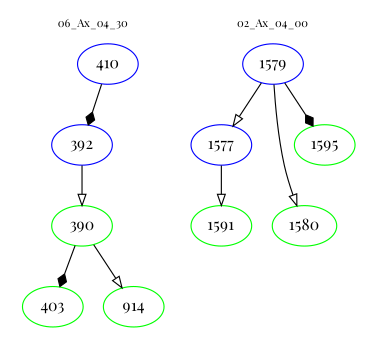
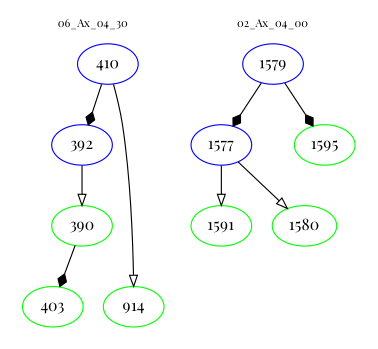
edge "1579" -> "1577": arrowhead onormal -> diamond
edge "1579" -> "1580": now "1577" -> "1580"
edge "390" -> "914": now "410" -> "914"
